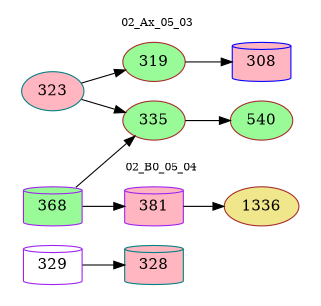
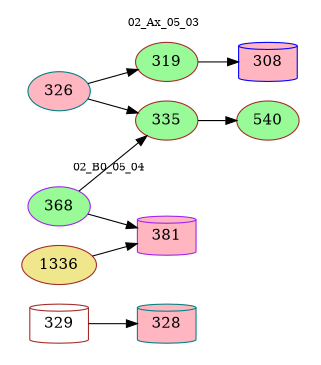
node "323": label "323" -> "326"
node "368": shape cylinder -> ellipse
edge "381" -> "1336": reversed
node "329": color purple -> brown
